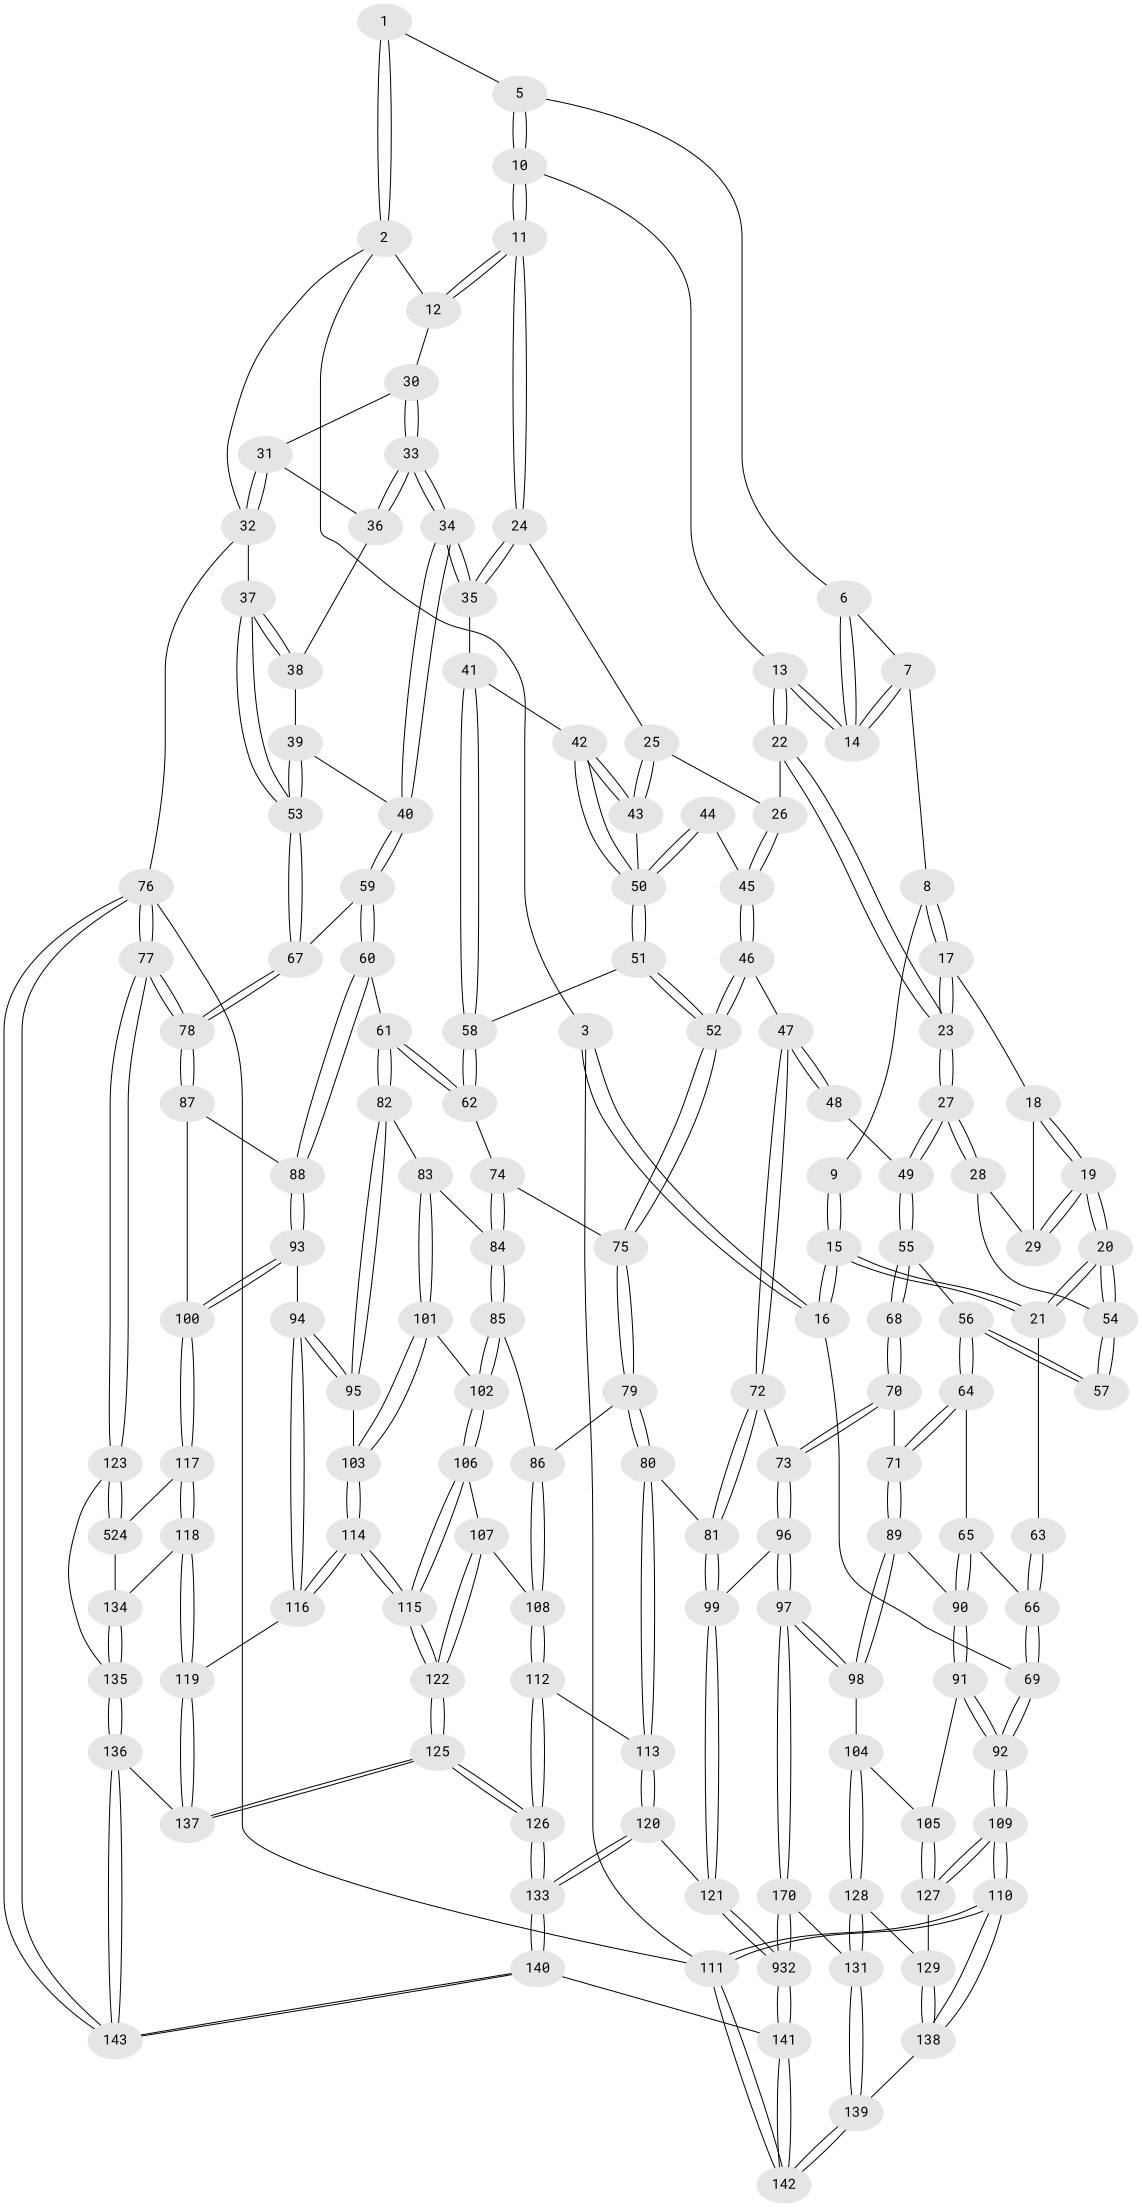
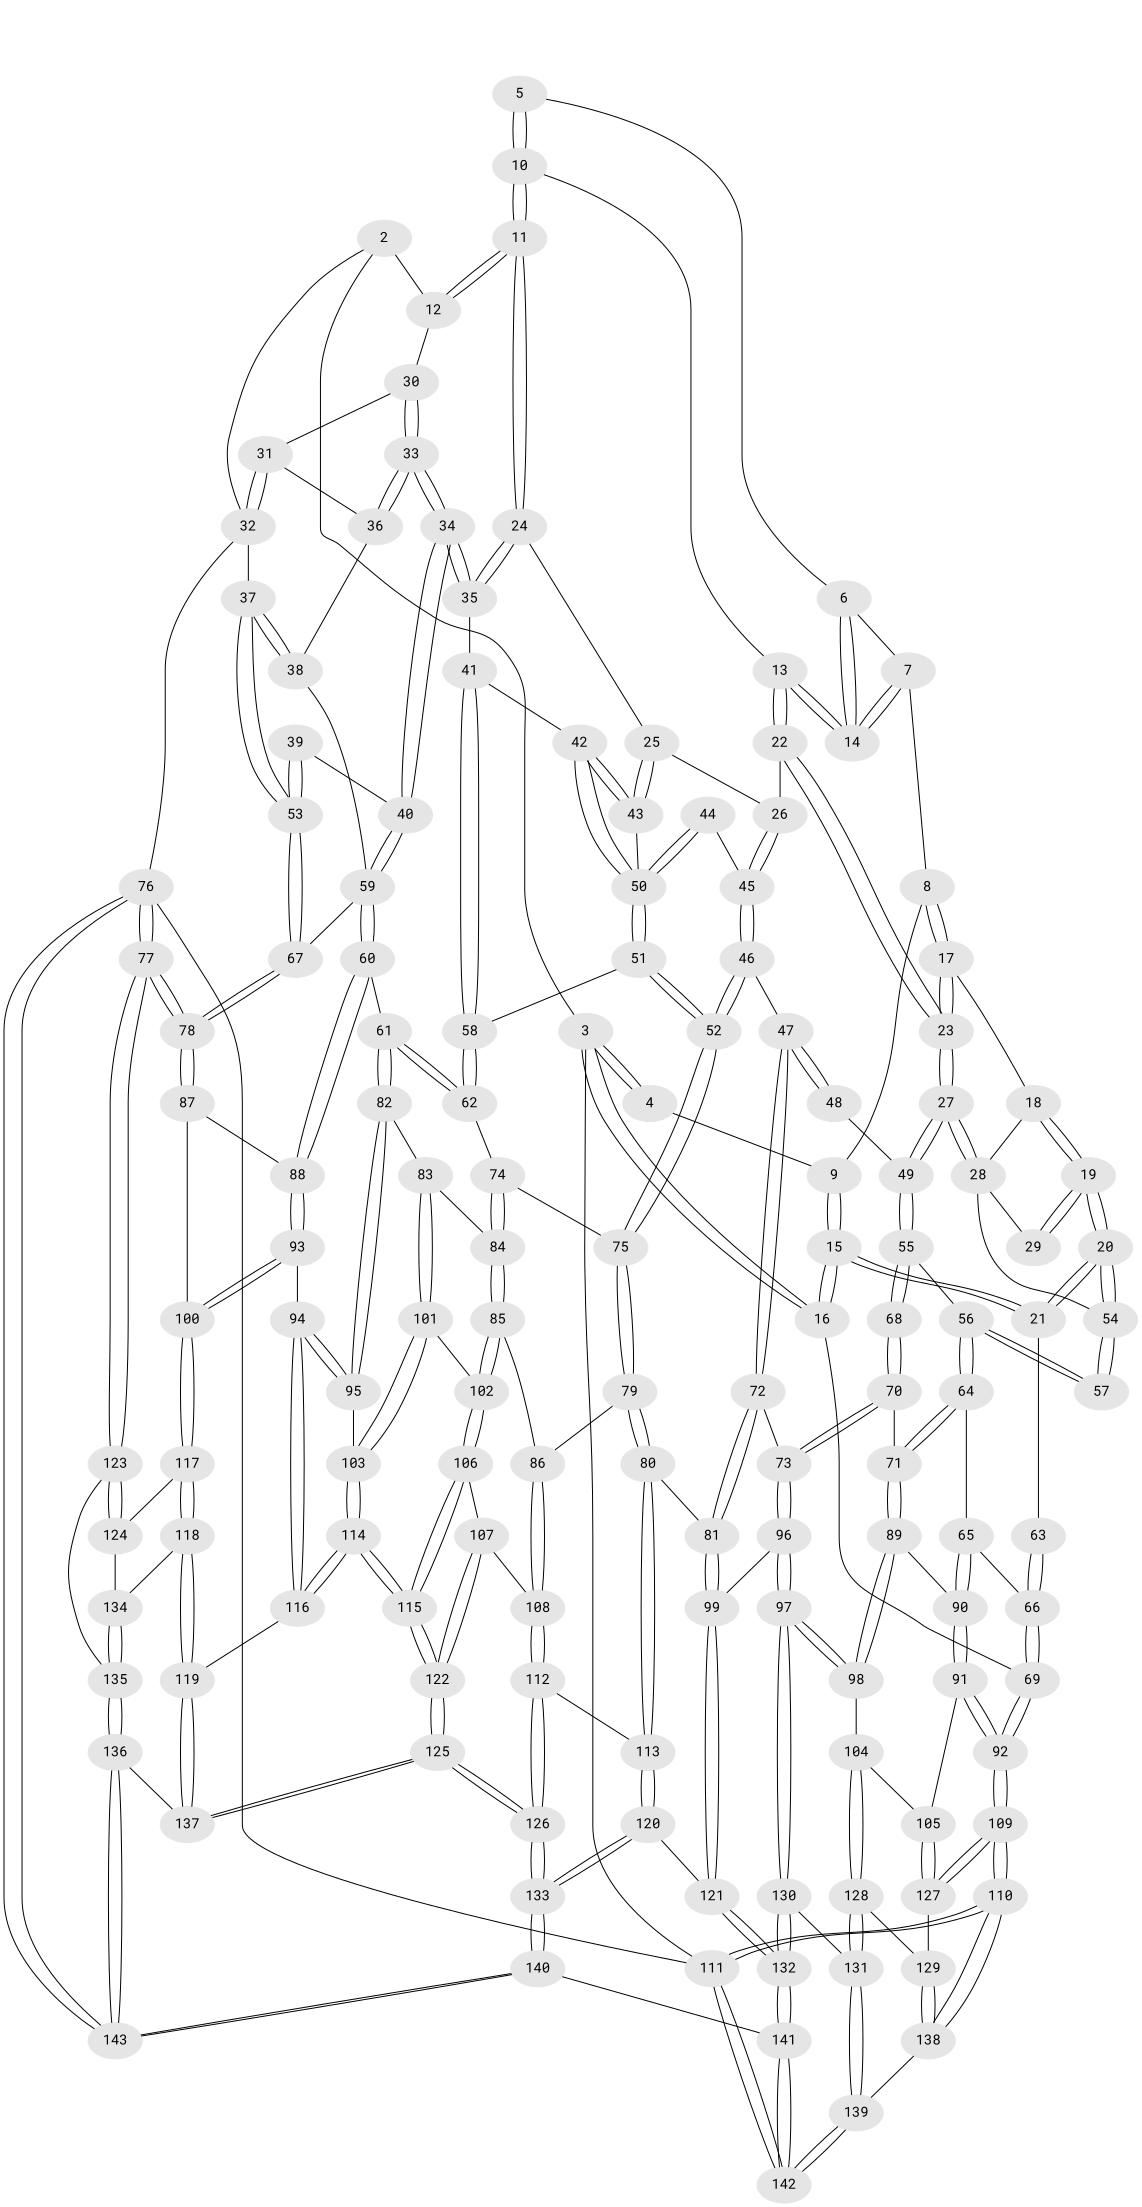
node "1": removed
edge "38" -- "39": now "38" -- "59"
node "4": added
edge "18" -- "29": now "18" -- "28"
node "524": label "524" -> "124"
node "170": label "170" -> "130"
node "932": label "932" -> "132"
